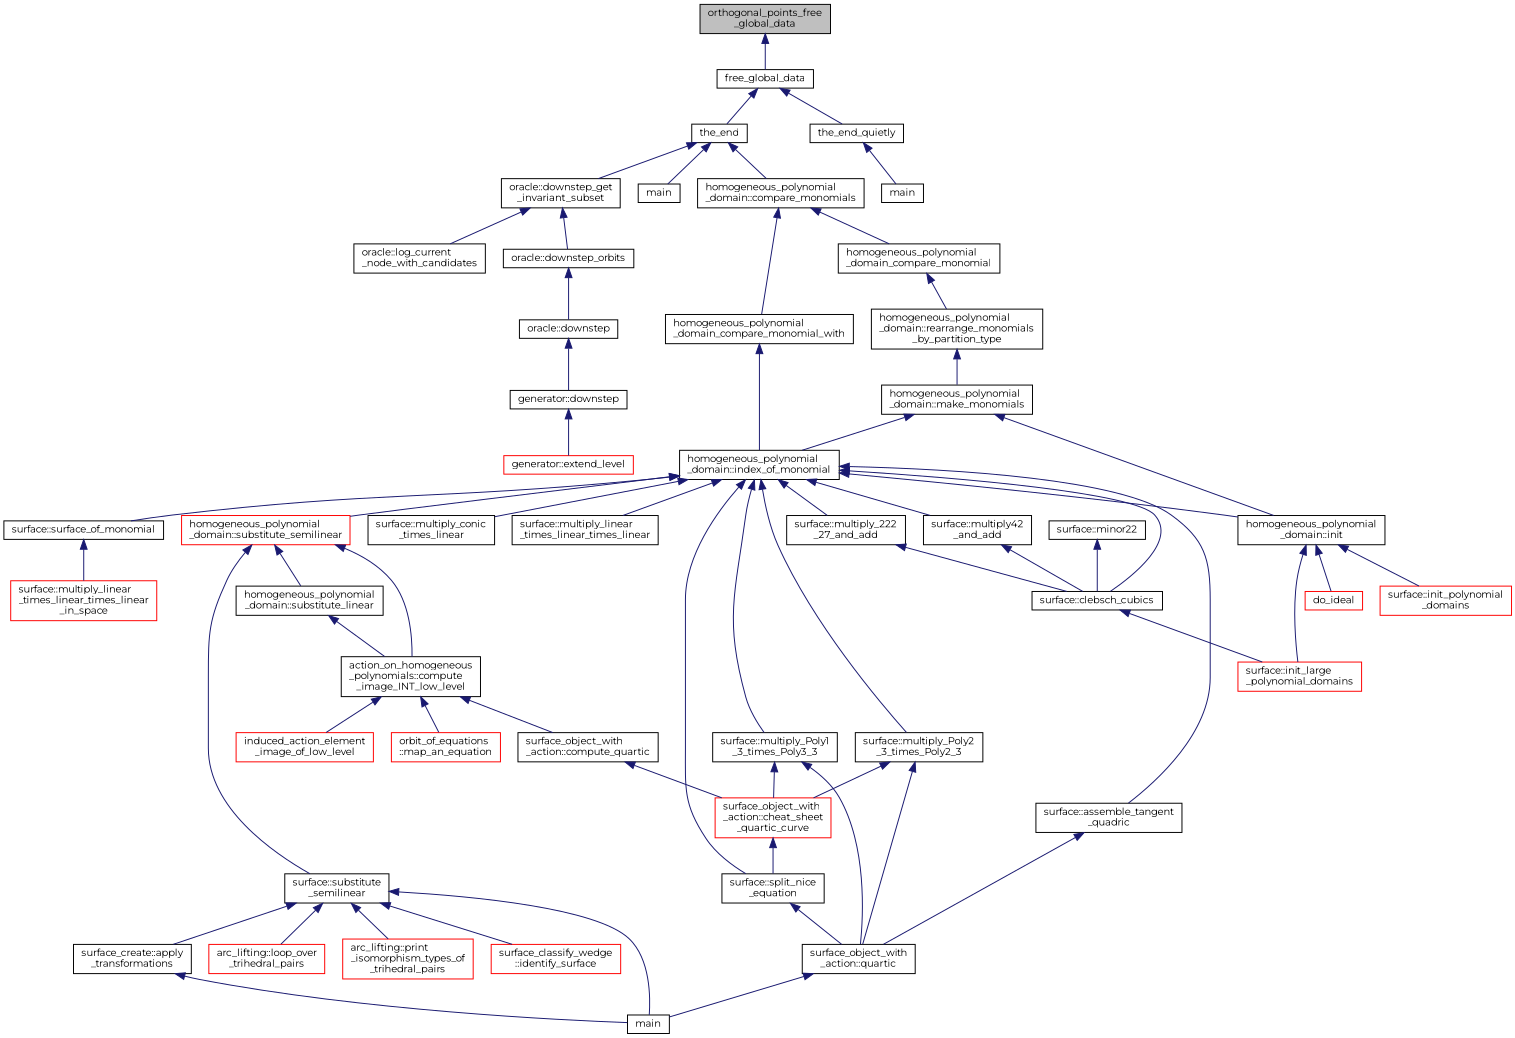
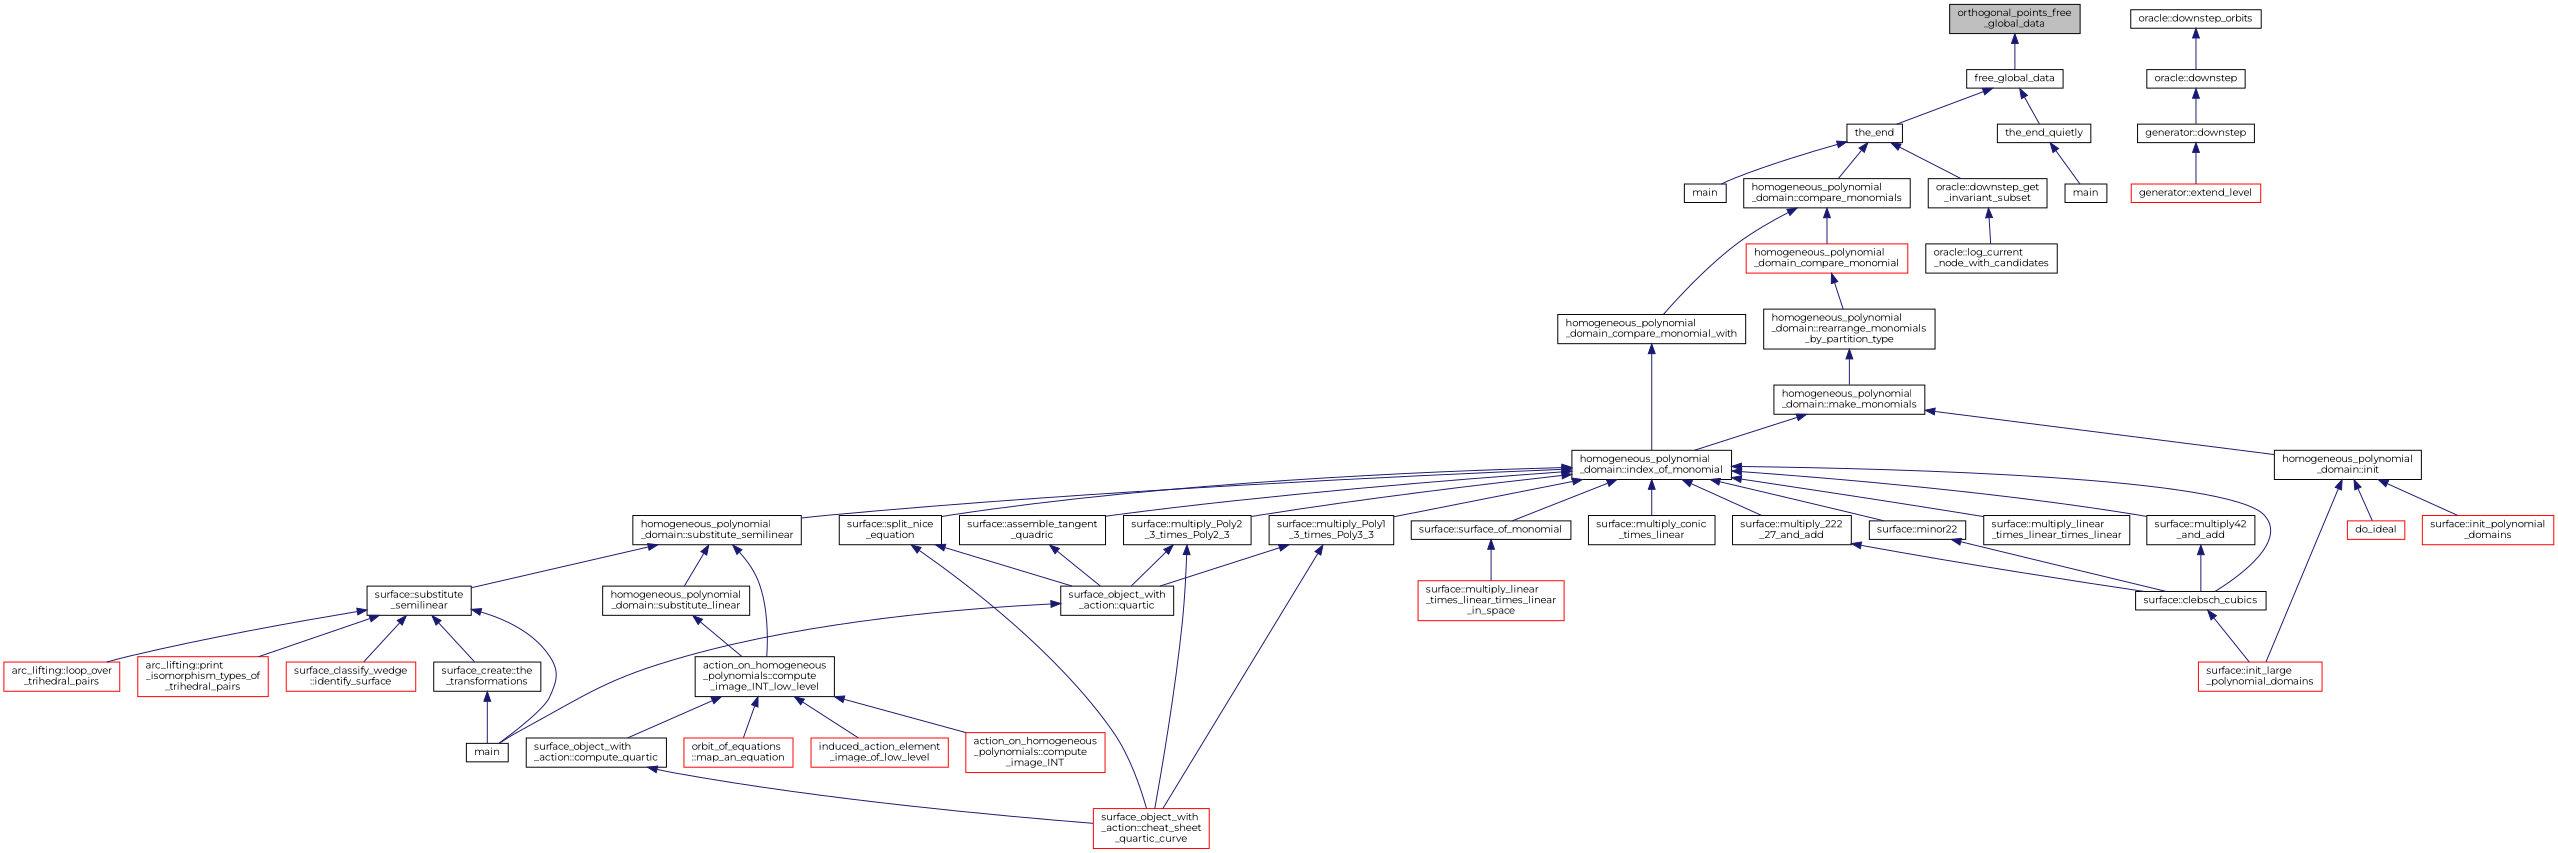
edge "oracle::downstep_orbits" -> "oracle::downstep_get _invariant_subset": removed
node "homogeneous_polynomial _domain_compare_monomial": color black -> red
edge "homogeneous_polynomial _domain::init" -> "homogeneous_polynomial _domain::index_of_monomial": now "surface::minor22" -> "homogeneous_polynomial _domain::index_of_monomial"
node "homogeneous_polynomial _domain::substitute_semilinear": color red -> black
node "action_on_homogeneous _polynomials::compute _image_INT": added
edge "surface::split_nice _equation" -> "surface_object_with _action::cheat_sheet _quartic_curve": reversed
node "surface_create::apply _transformations": label "surface_create::apply _transformations" -> "surface_create::the _transformations"
